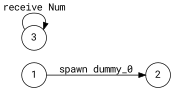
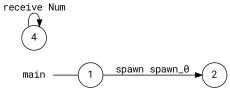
node "3": label "3" -> "4"
edge "1" -> "2": label "spawn dummy_0" -> "spawn spawn_0"
node "main": added
